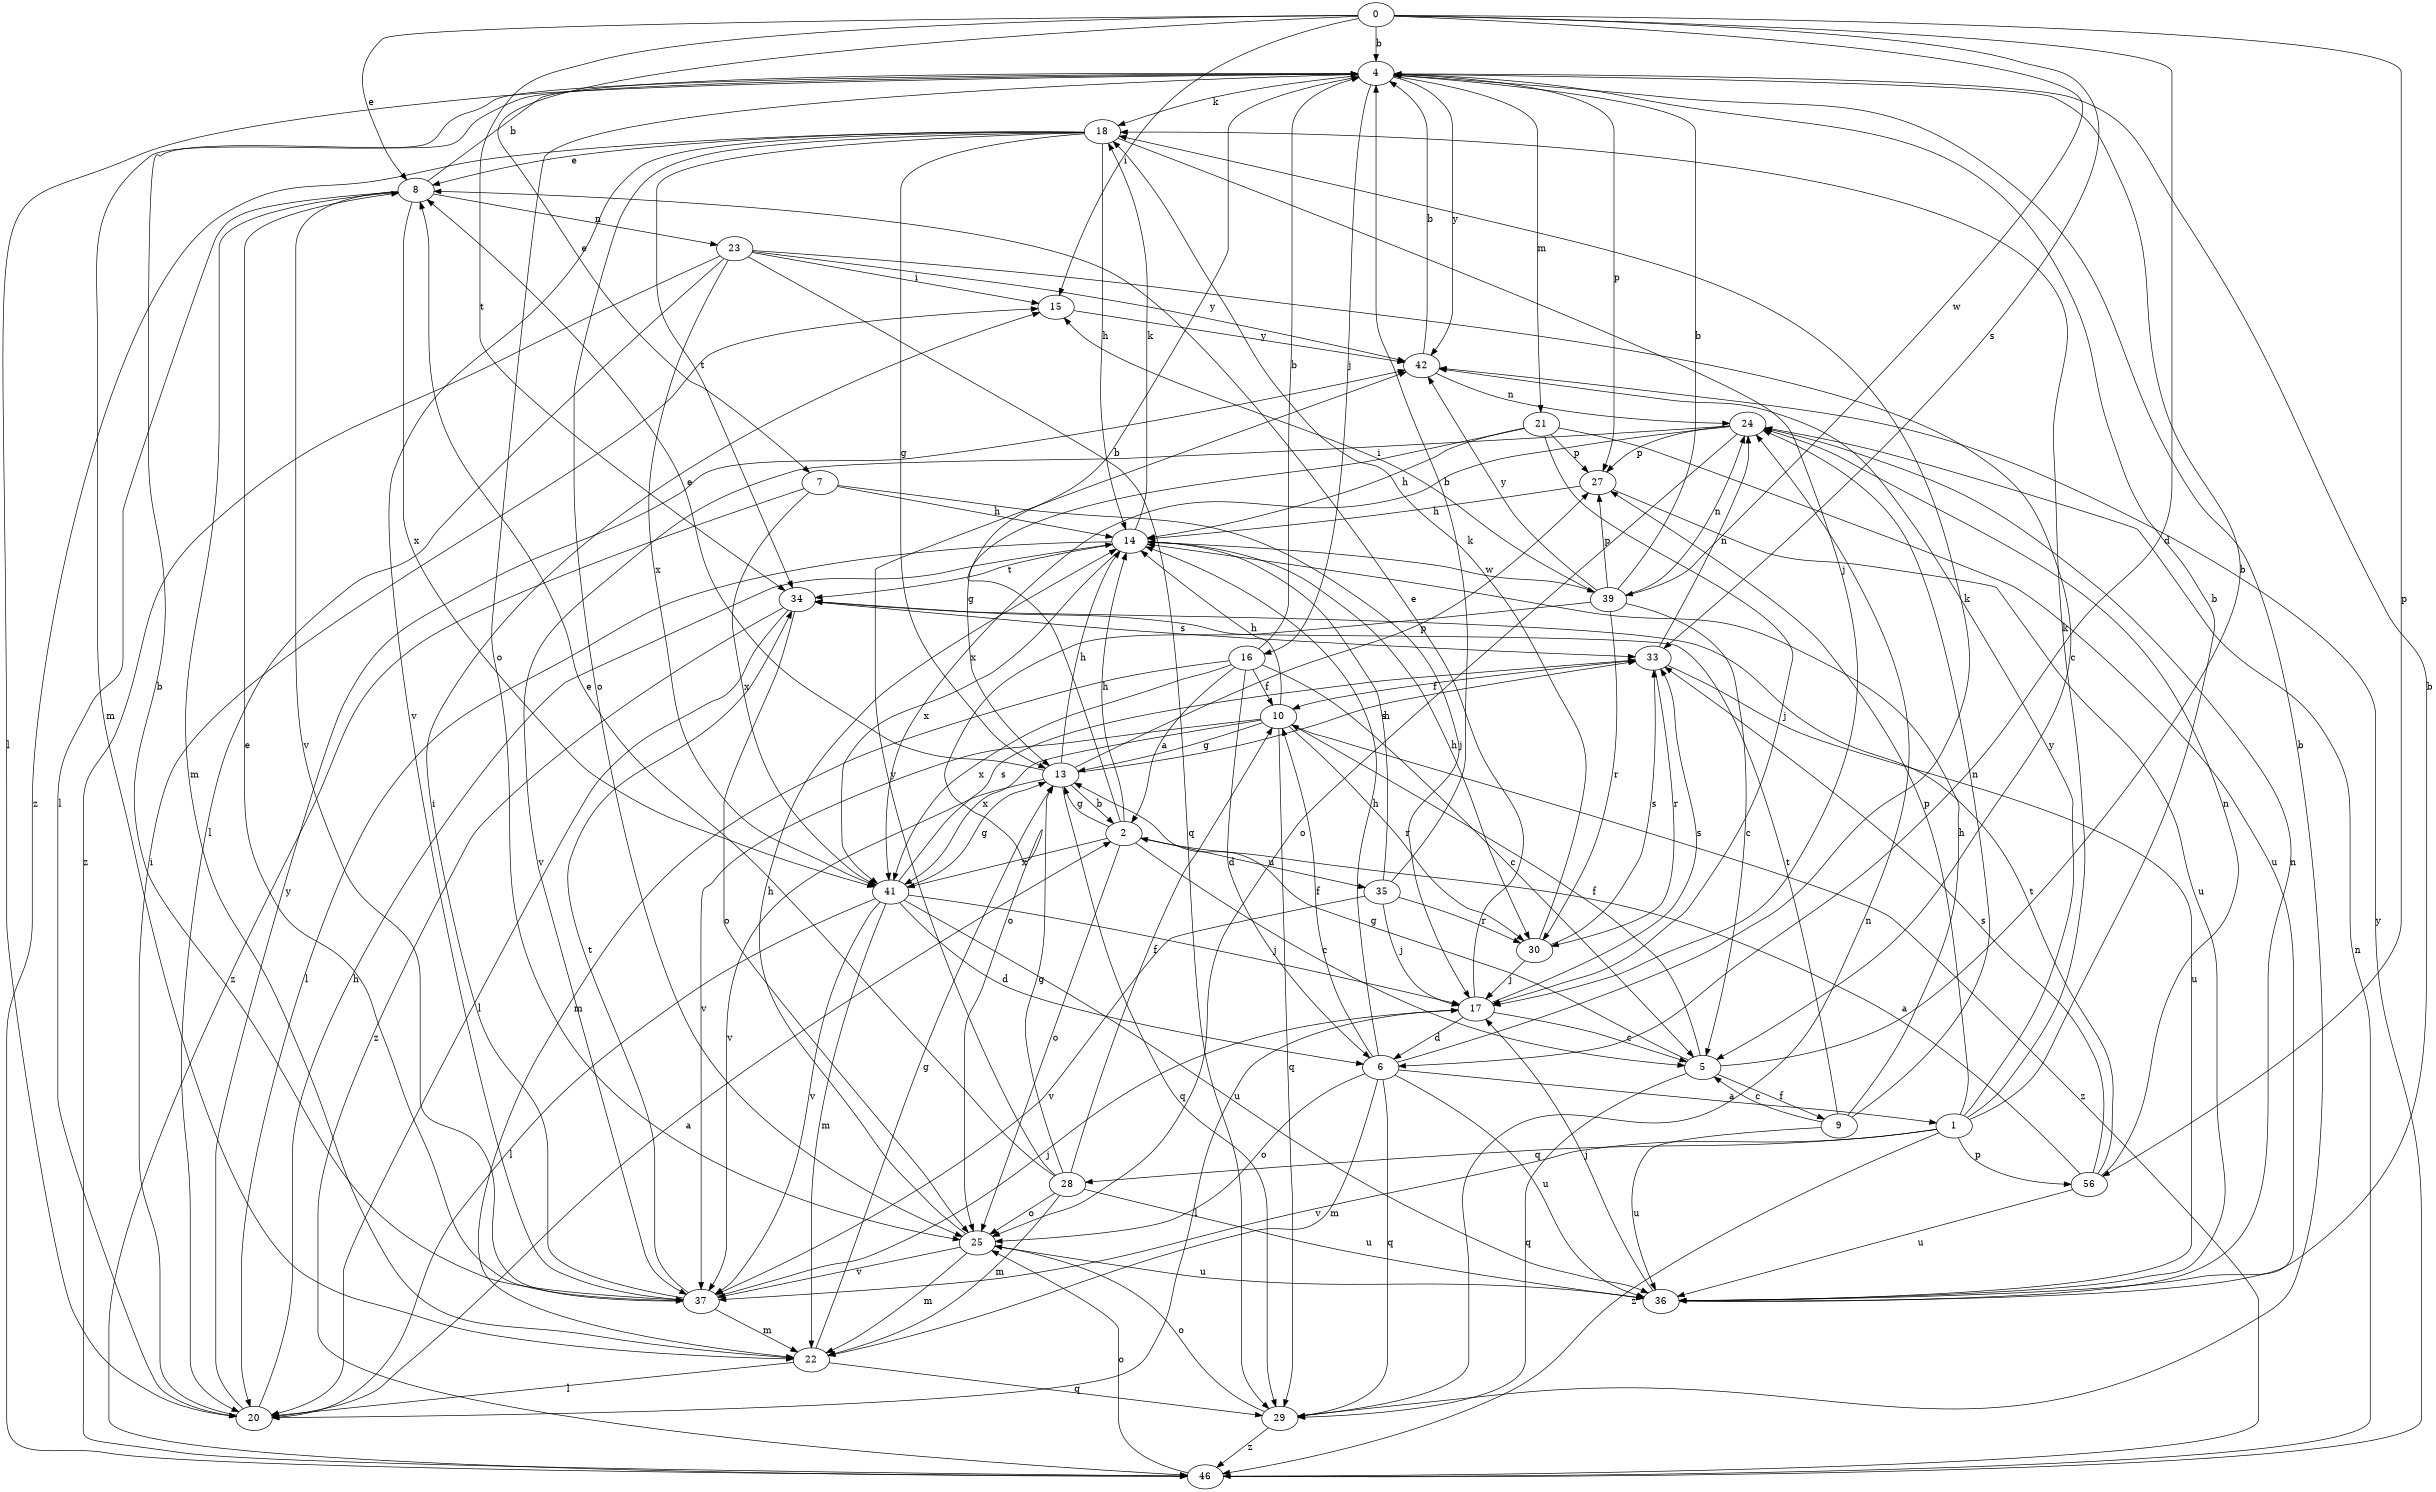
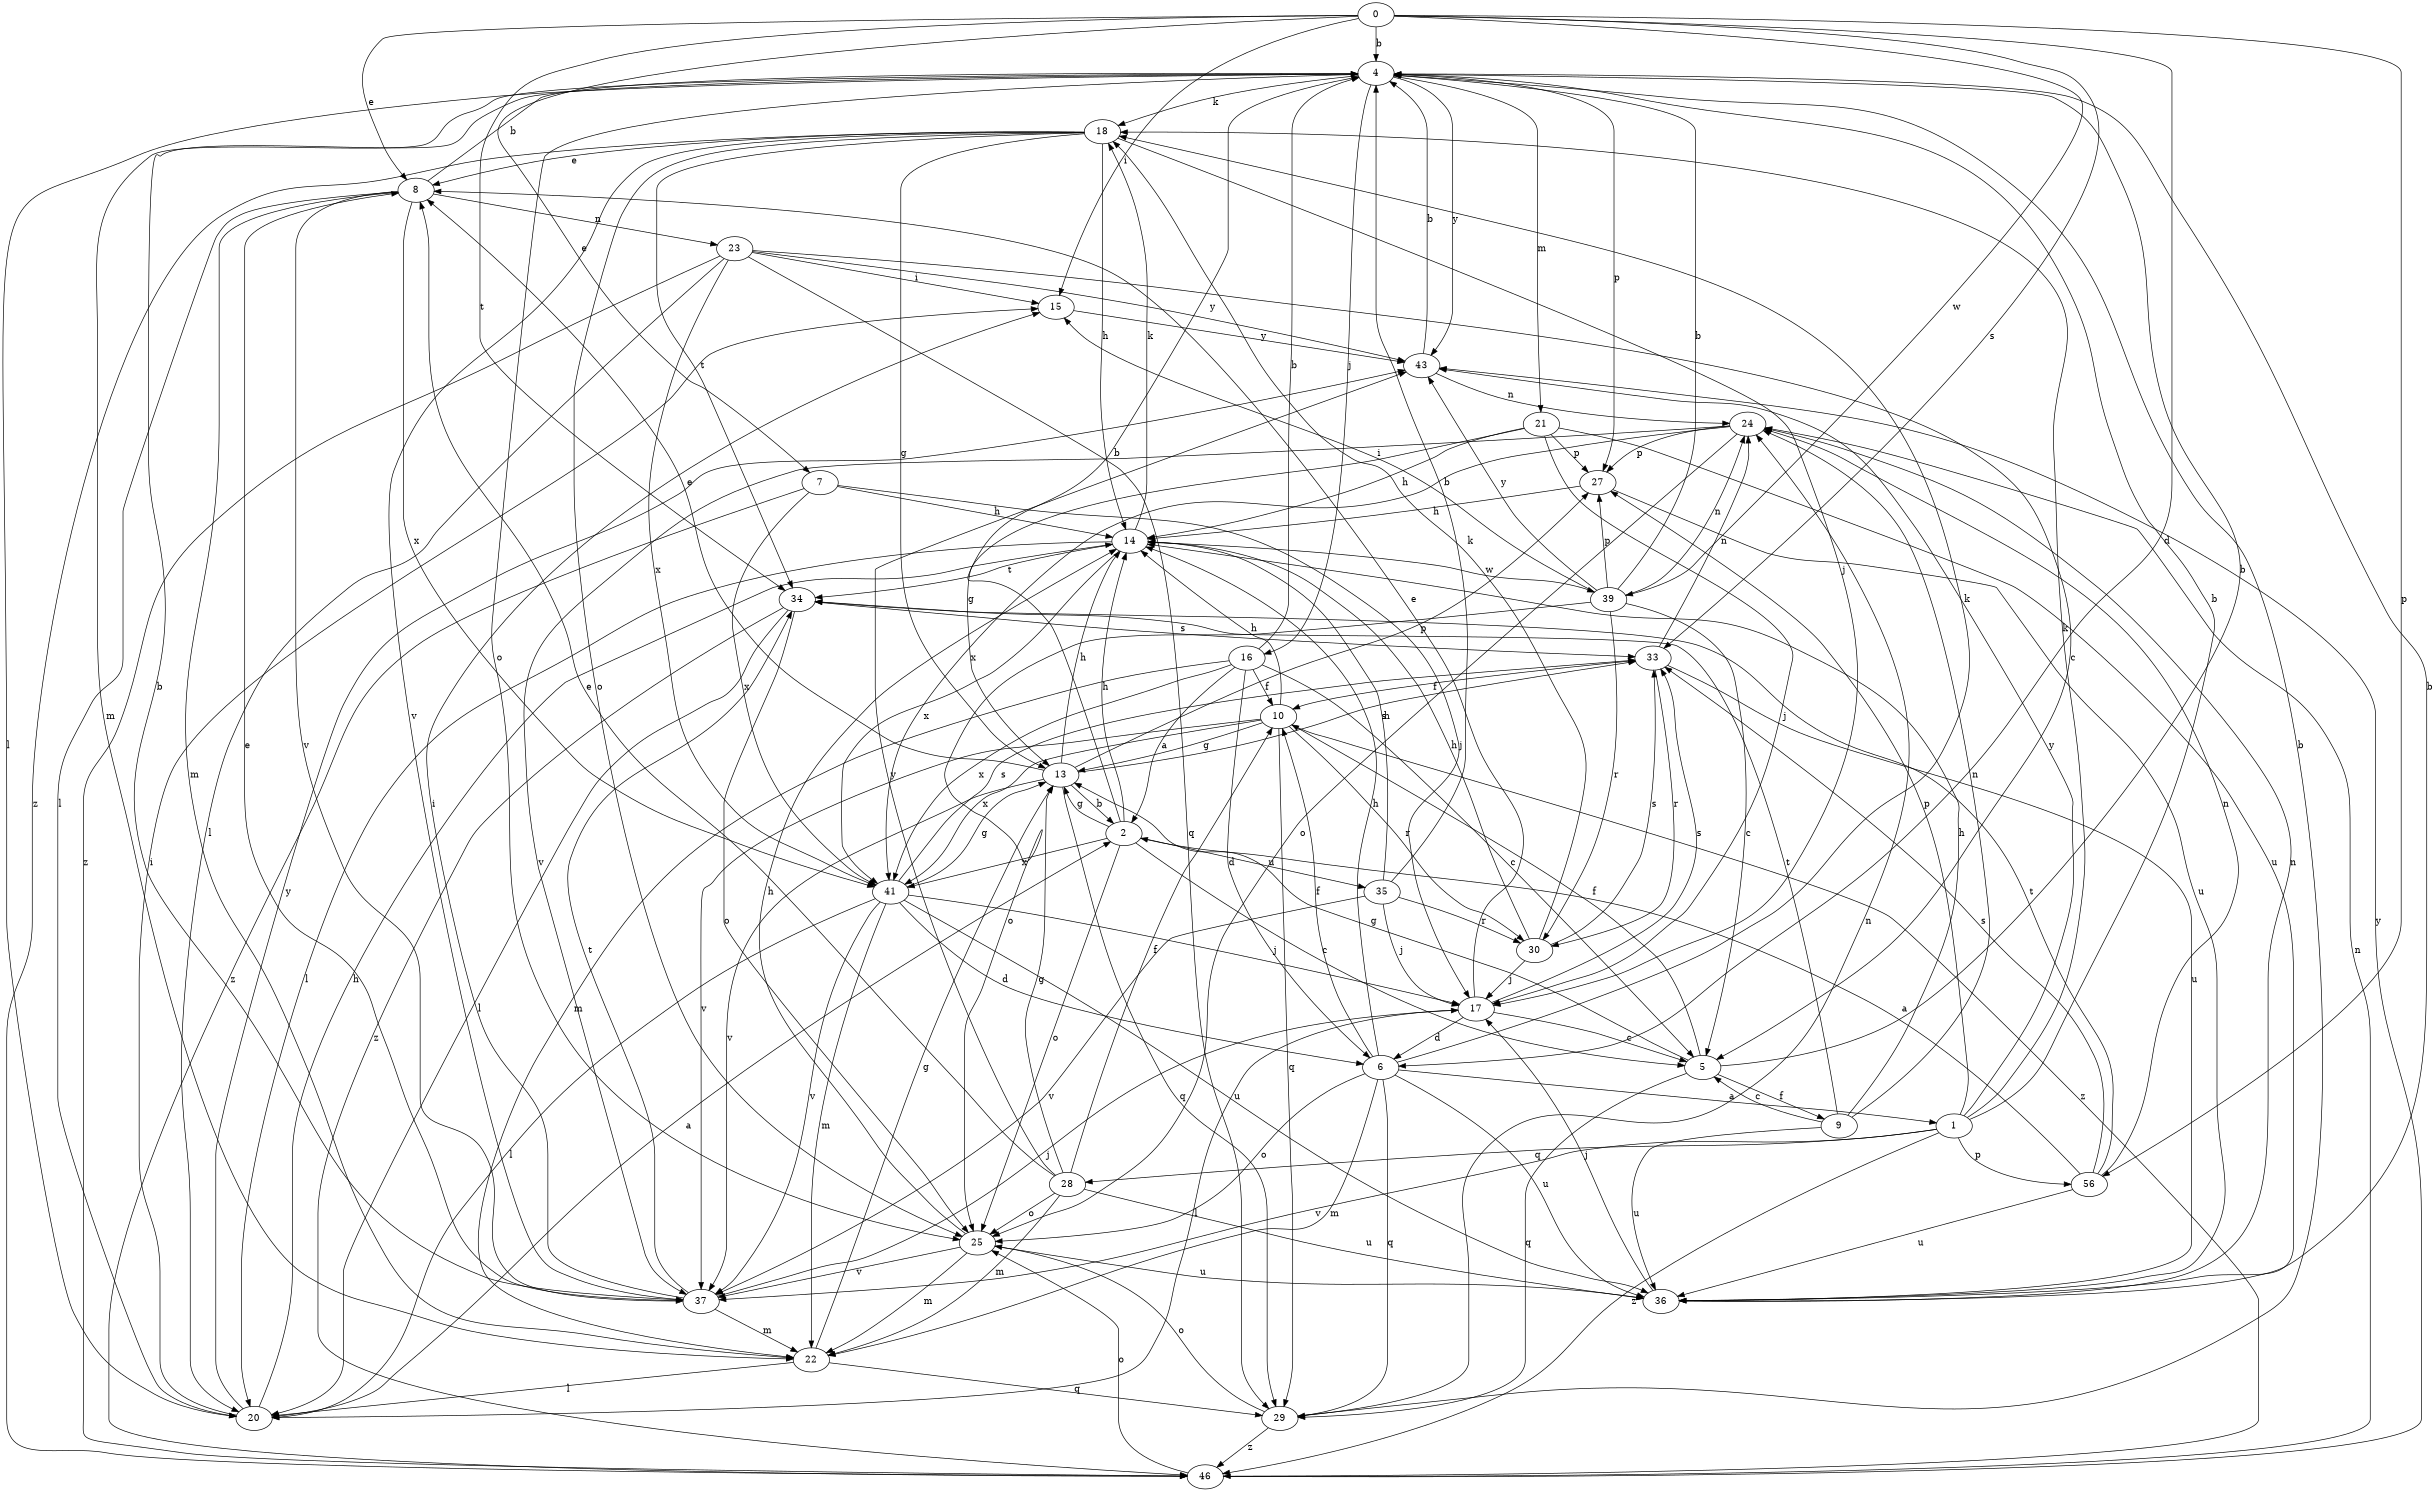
node "42": label "42" -> "43"
edge "14" -> "30": reversed
